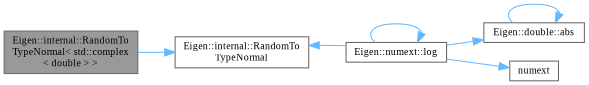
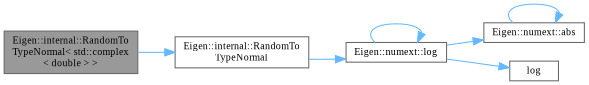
node "Eigen::double::abs": label "Eigen::double::abs" -> "Eigen::numext::abs"
edge "Eigen::numext::log" -> "Eigen::internal::RandomTo TypeNormal": reversed
node "numext": label "numext" -> "log"
